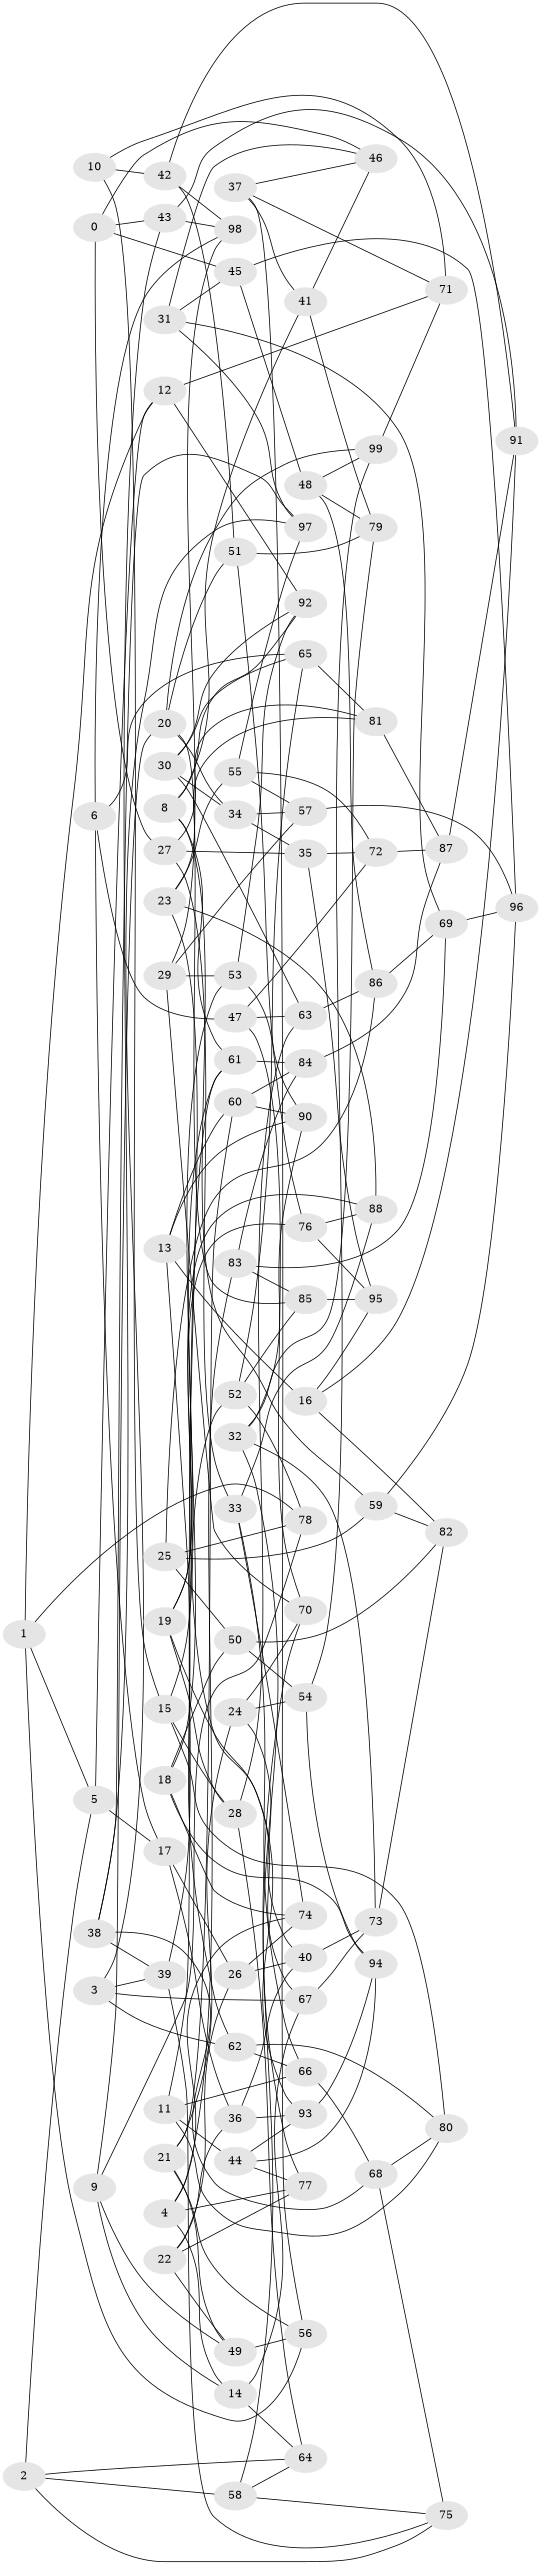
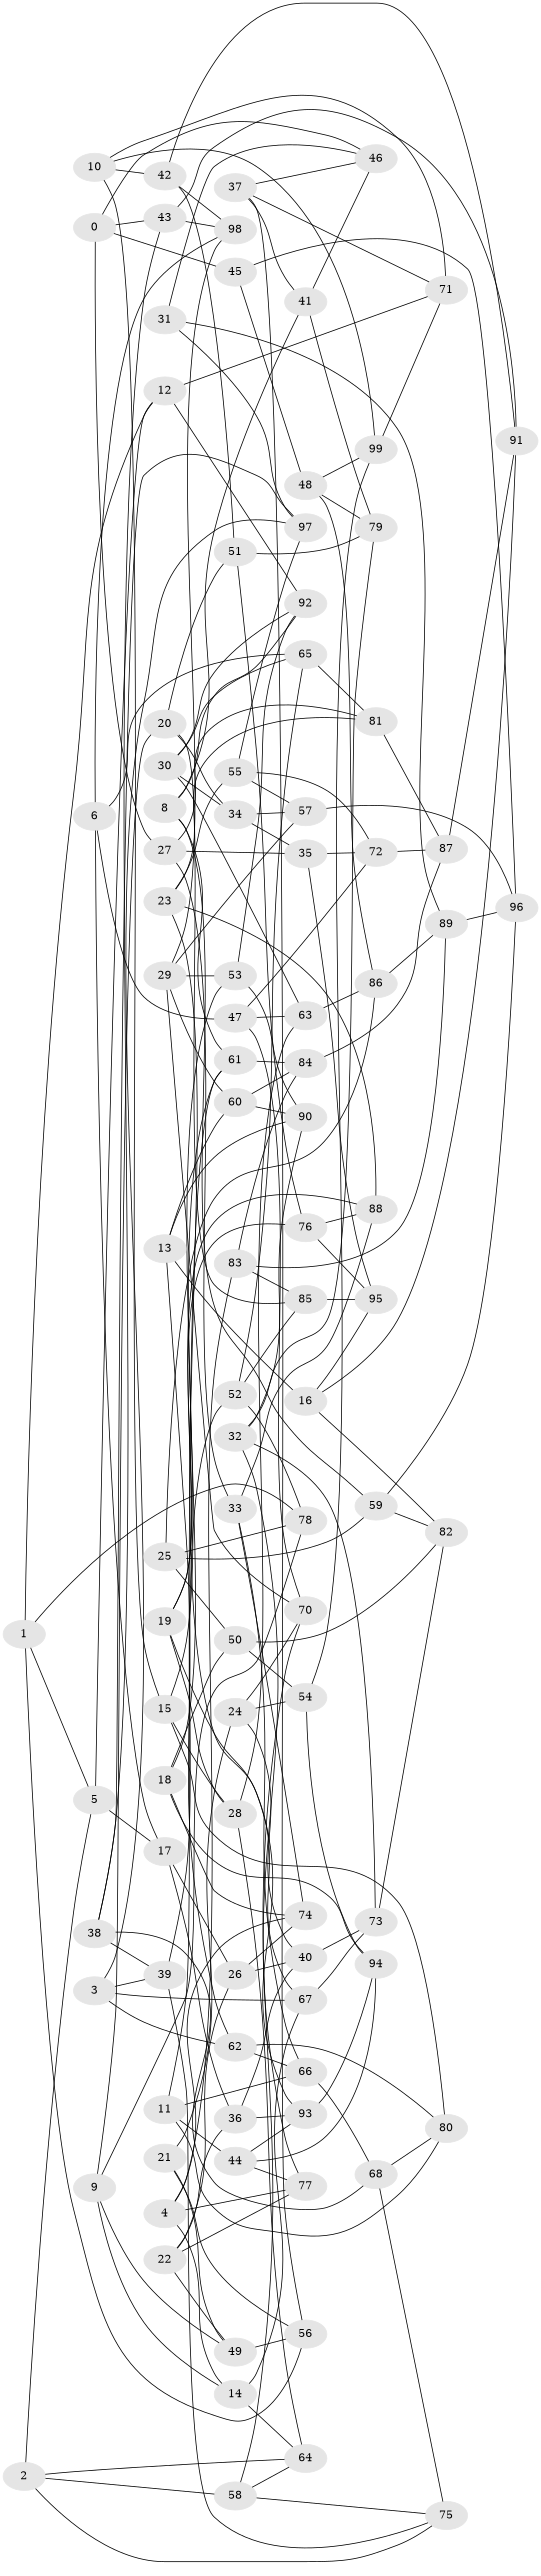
edge "45" -- "31": removed
edge "99" -- "20": now "99" -- "10"
node "69": label "69" -> "89"
edge "60" -- "21": now "60" -- "29"
